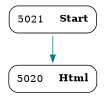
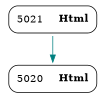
node "5021": text "Start" -> "Html"
